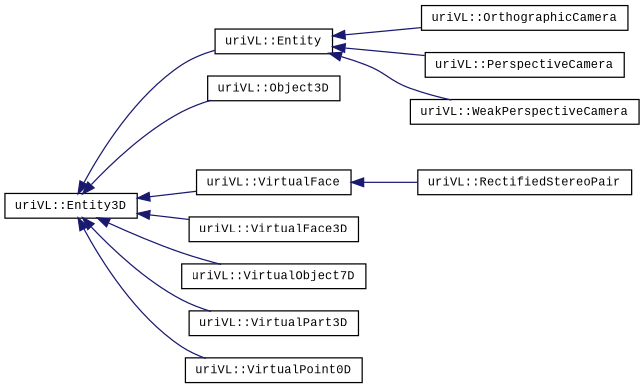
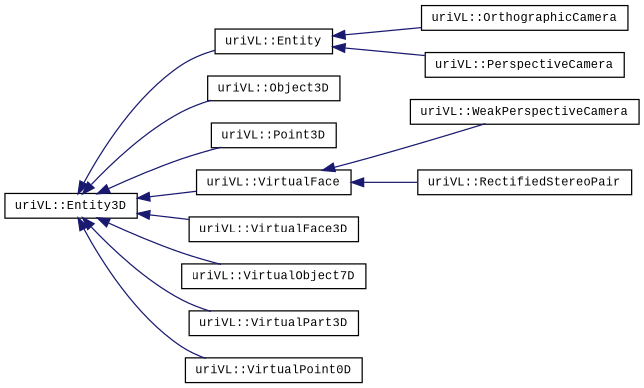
edge "uriVL::WeakPerspectiveCamera" -> "uriVL::Entity": now "uriVL::WeakPerspectiveCamera" -> "uriVL::VirtualFace"
node "uriVL::Point3D": added
